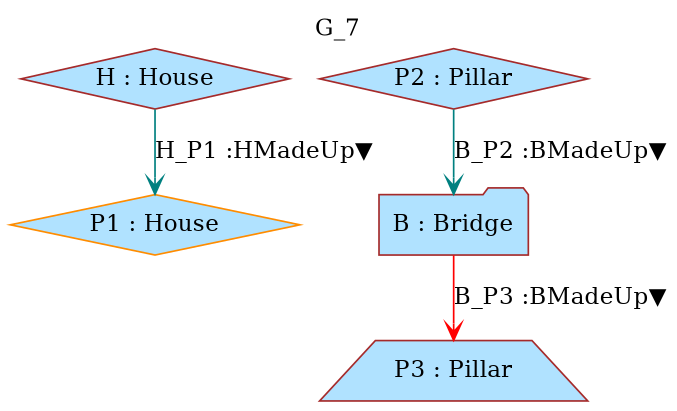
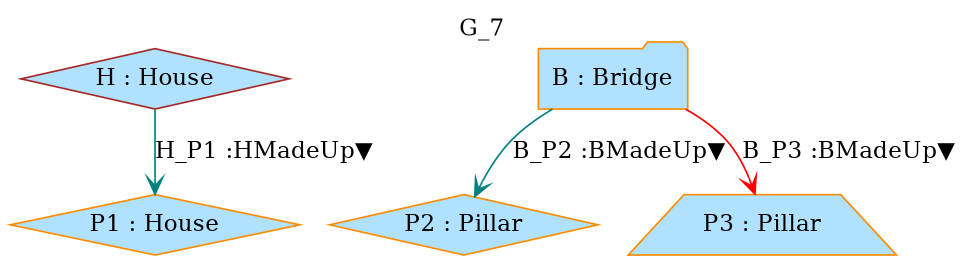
node "P2 : Pillar": color brown -> darkorange
edge "P2 : Pillar" -> "B : Bridge": reversed
node "B : Bridge": color brown -> darkorange
node "P3 : Pillar": color brown -> darkorange
